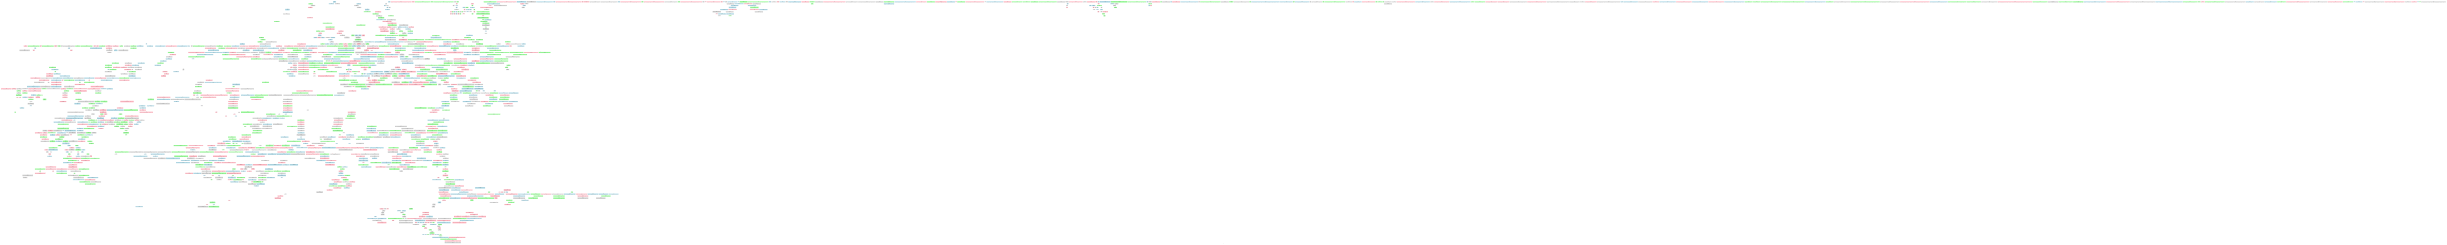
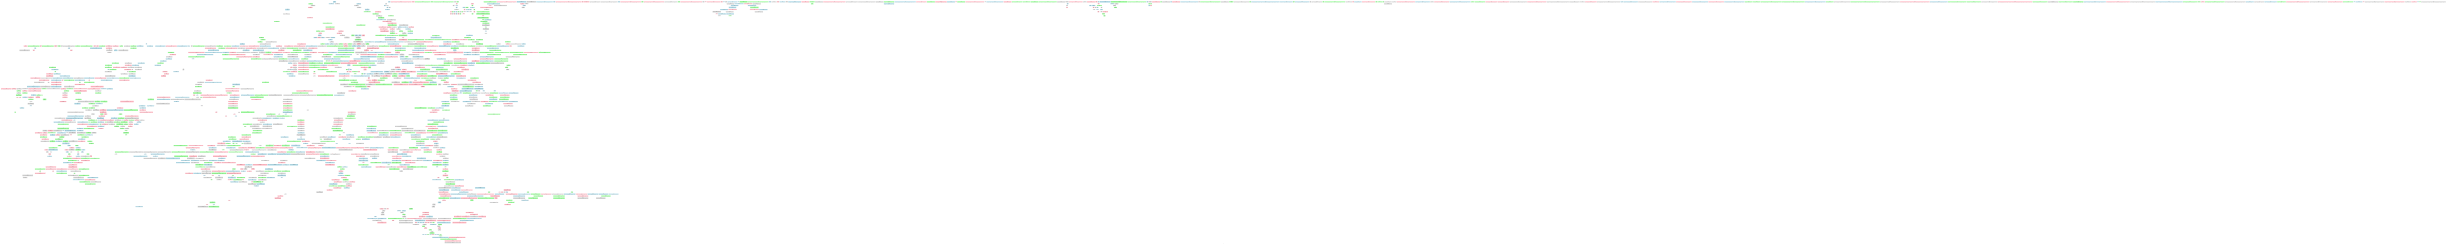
node "NodeID: 428": fillcolor lightpink -> palegreen
